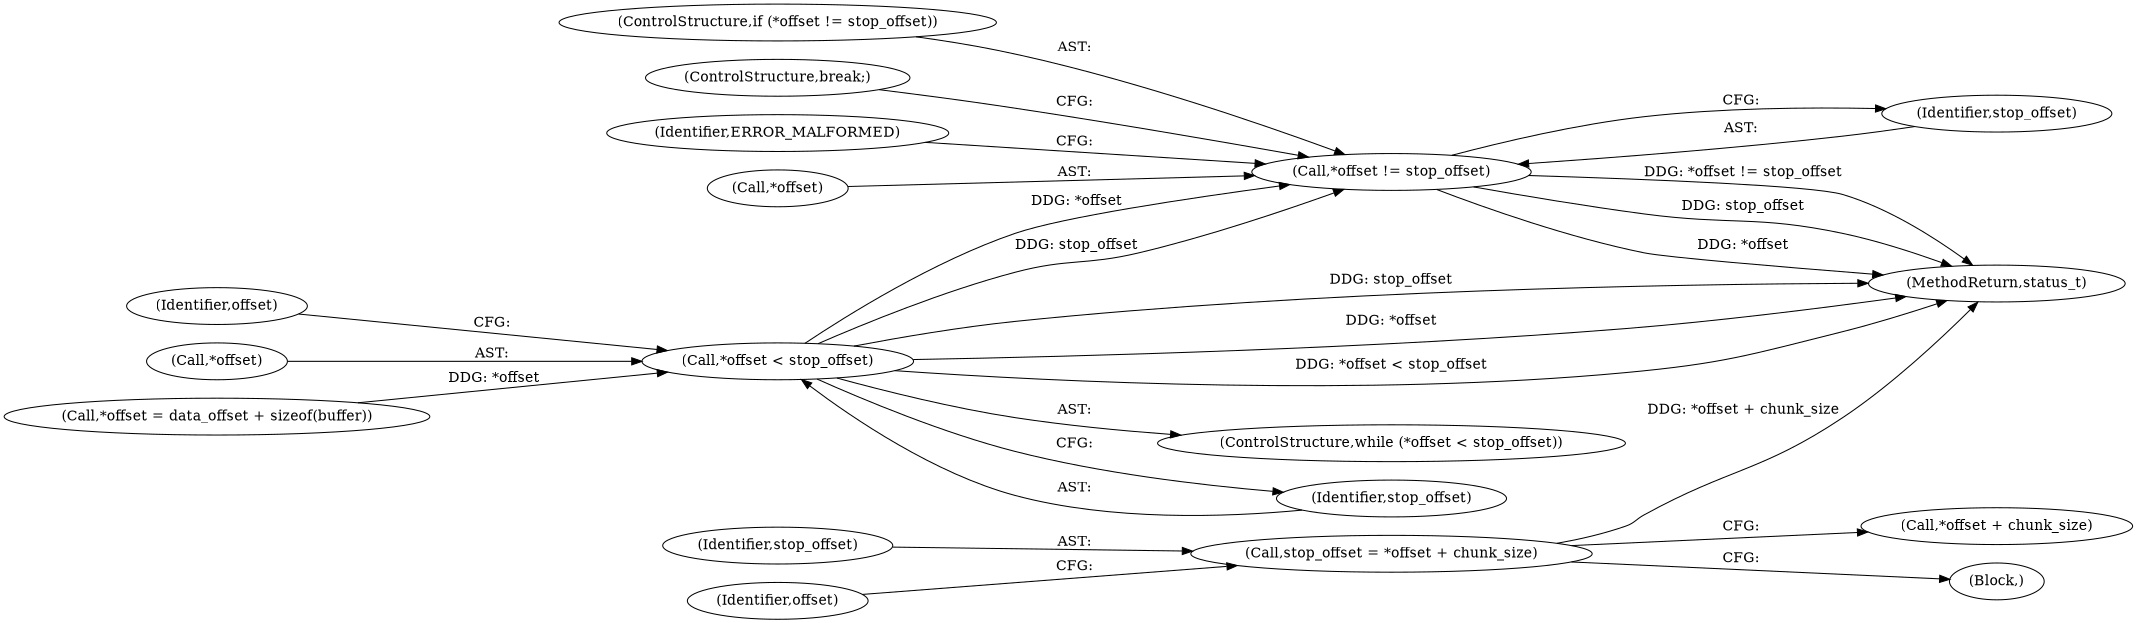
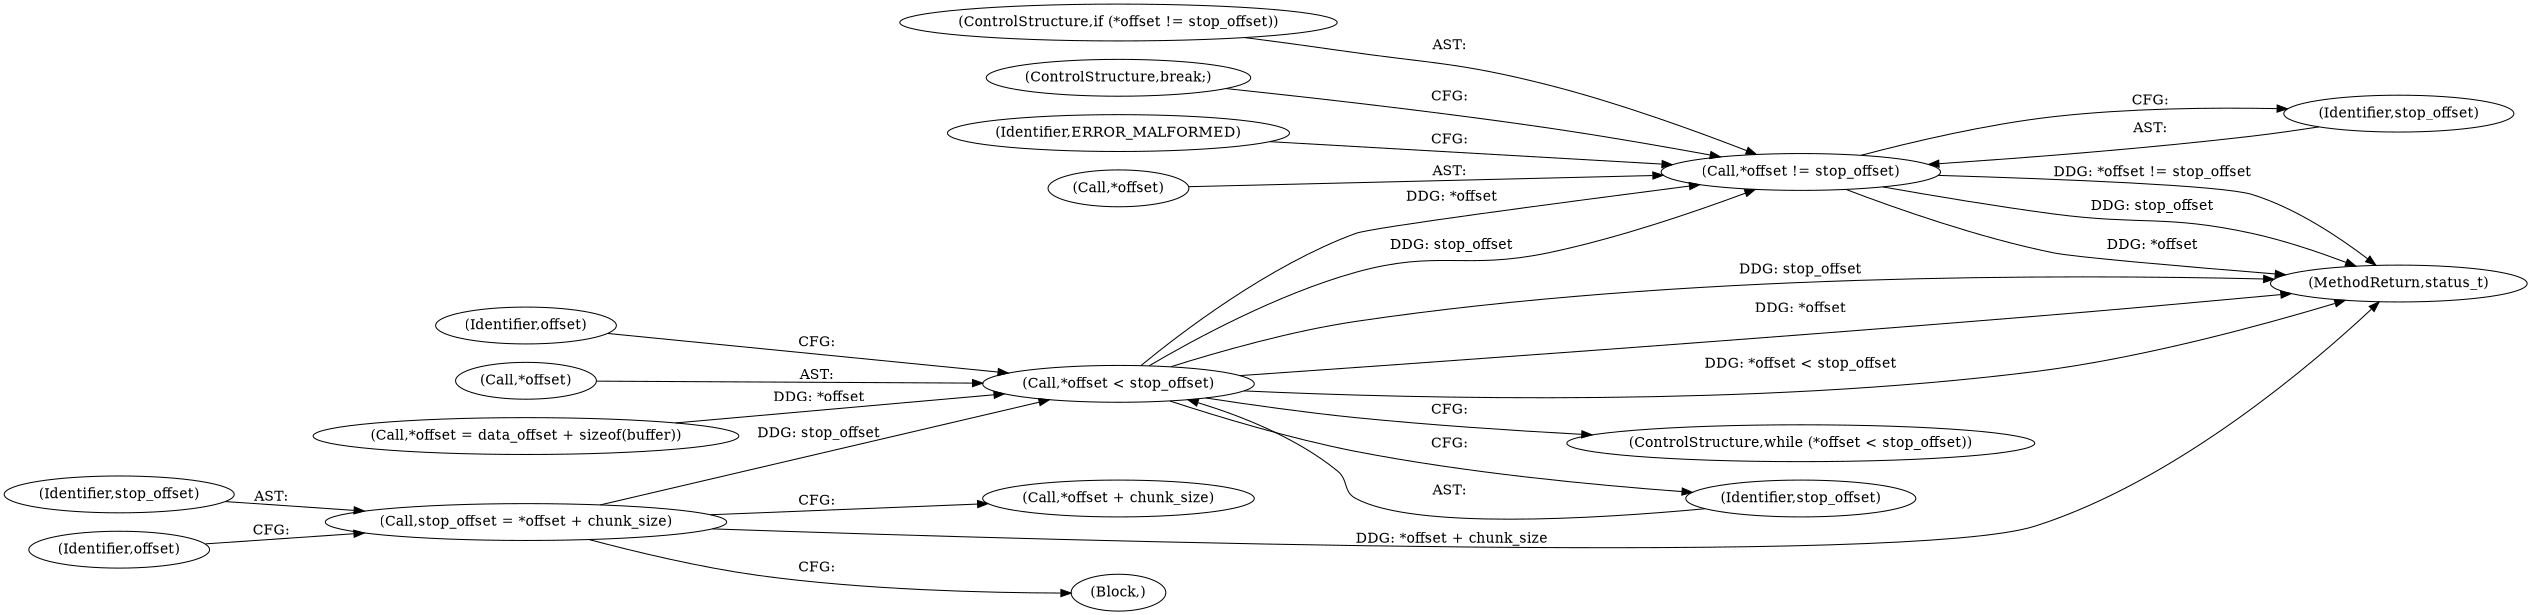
edge "(Call,*offset < stop_offset)" -> "(ControlStructure,while (*offset < stop_offset))": label "AST: " -> "CFG: "
edge "(Call,stop_offset = *offset + chunk_size)" -> "(Call,*offset < stop_offset)": added, label "DDG: stop_offset"
